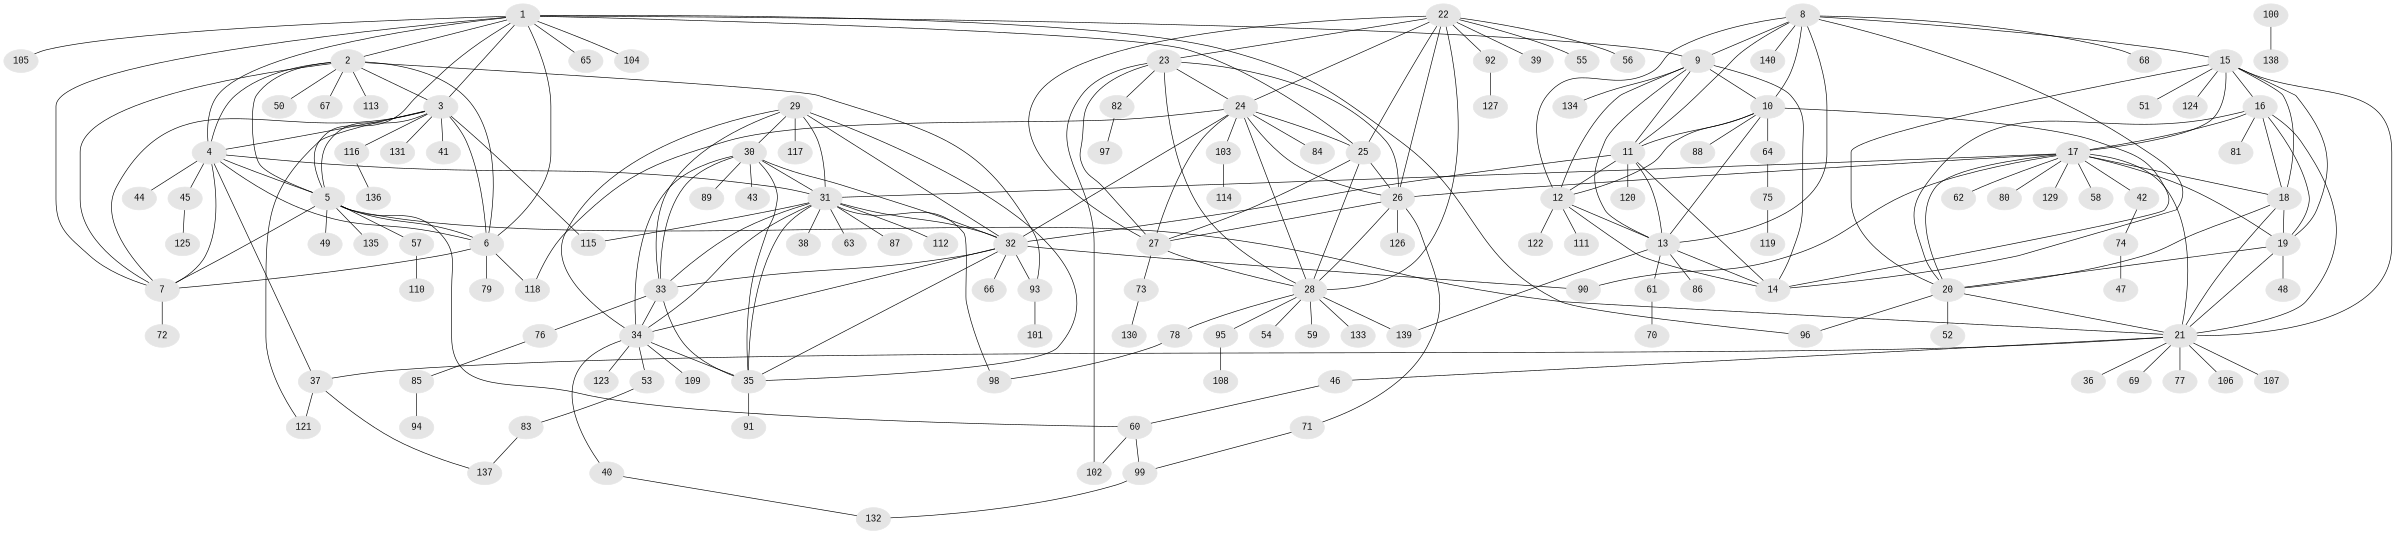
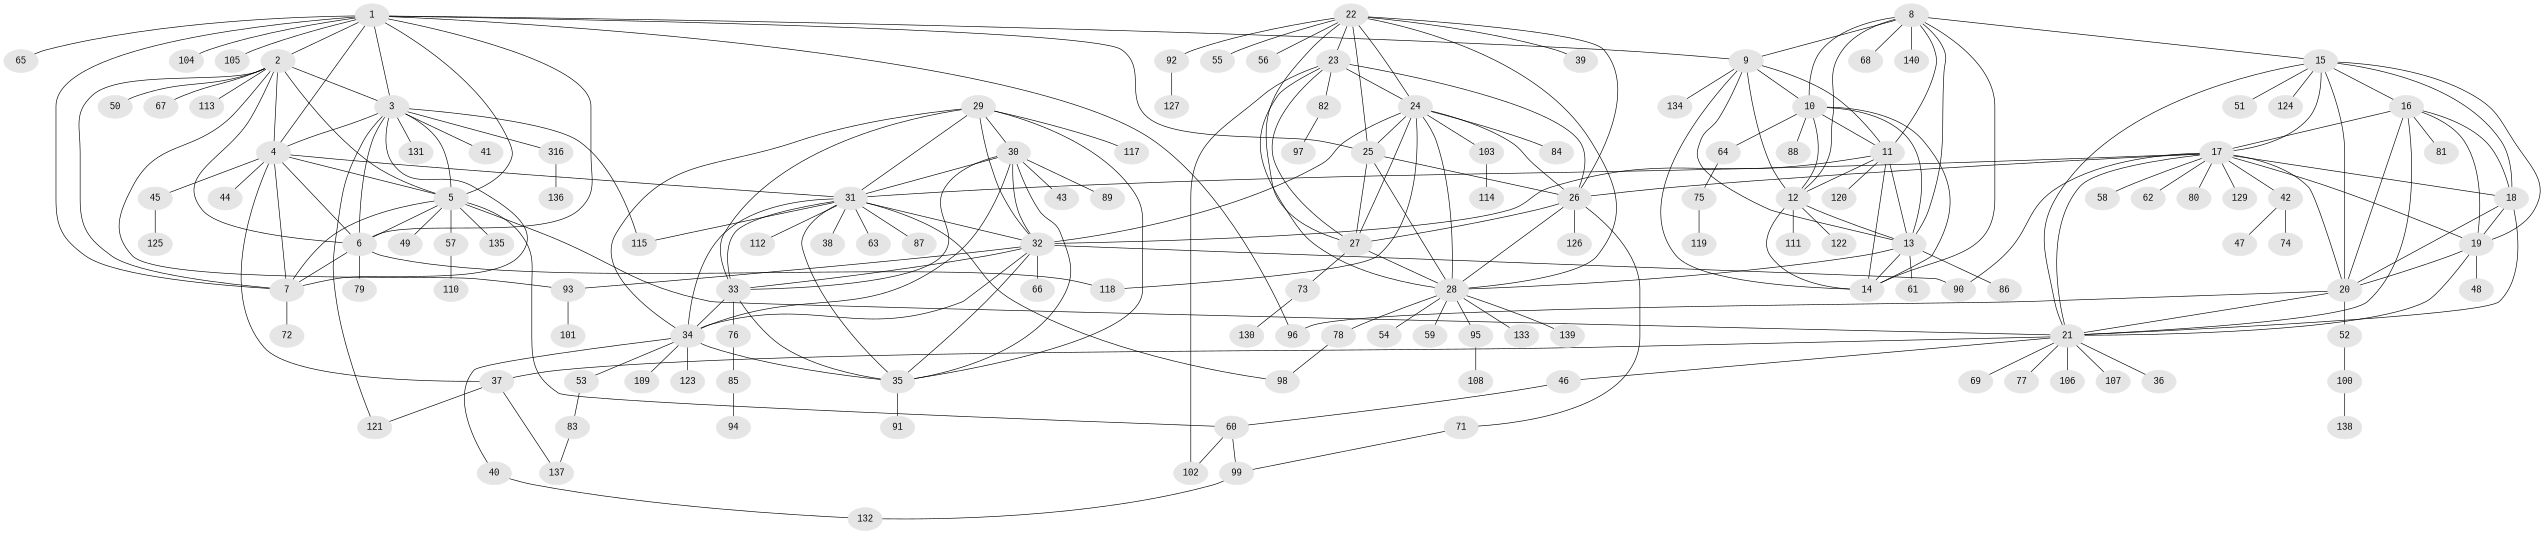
node "116": label "116" -> "316"
edge "74" -- "47": now "42" -- "47"
edge "13" -- "139": now "13" -- "28"
node "70": removed
edge "52" -- "100": added
